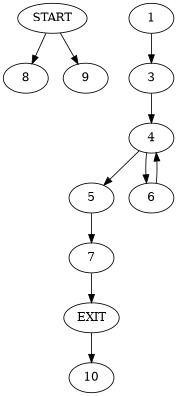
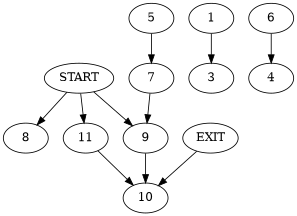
edge "3" -> "4": removed
node "11": added
edge "4" -> "6": removed
edge "9" -> "10": added
edge "4" -> "5": removed
edge "7" -> "EXIT": now "7" -> "9"
